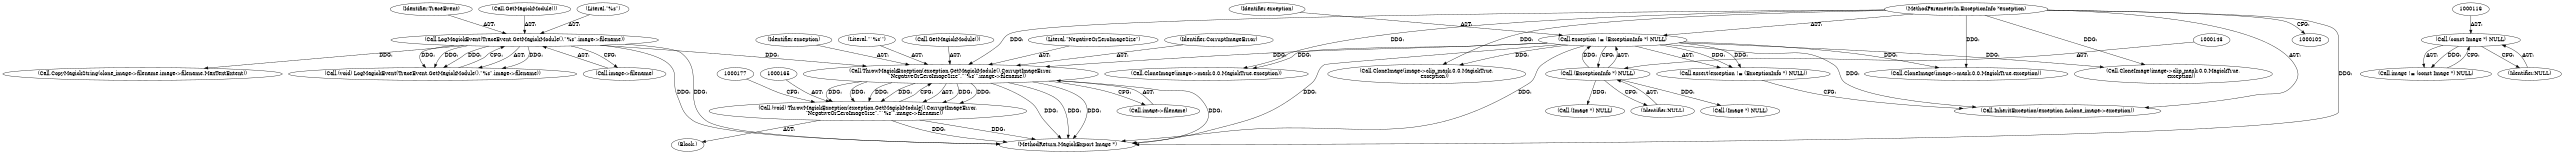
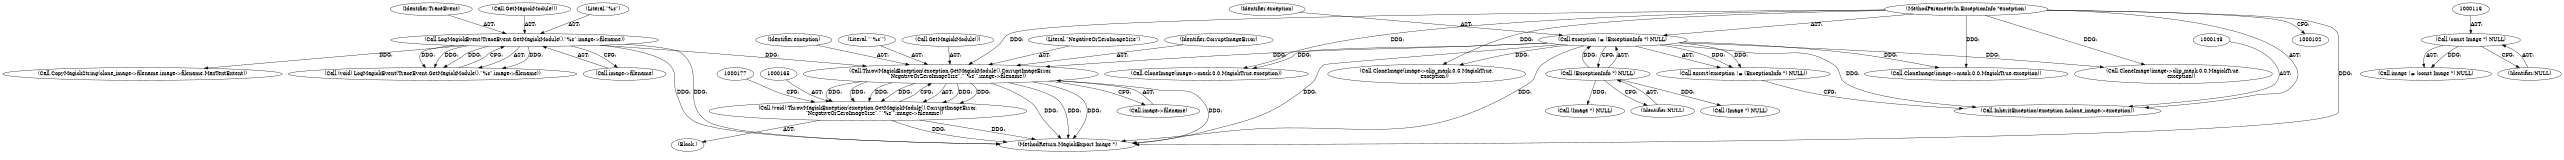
edge "1000143" -> "(Call,(ExceptionInfo *) NULL)": now "1000143" -> "(Call,InheritException(exception,&clone_image->exception))"
edge "(Call,image != (const Image *) NULL)" -> "(Call,(const Image *) NULL)": removed, label "CFG:"
